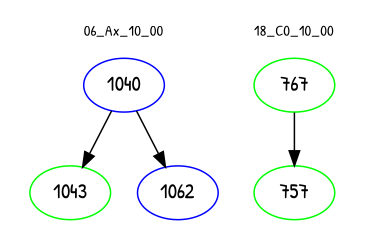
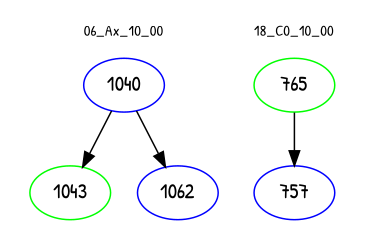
node "767": label "767" -> "765"
node "757": color green -> blue
